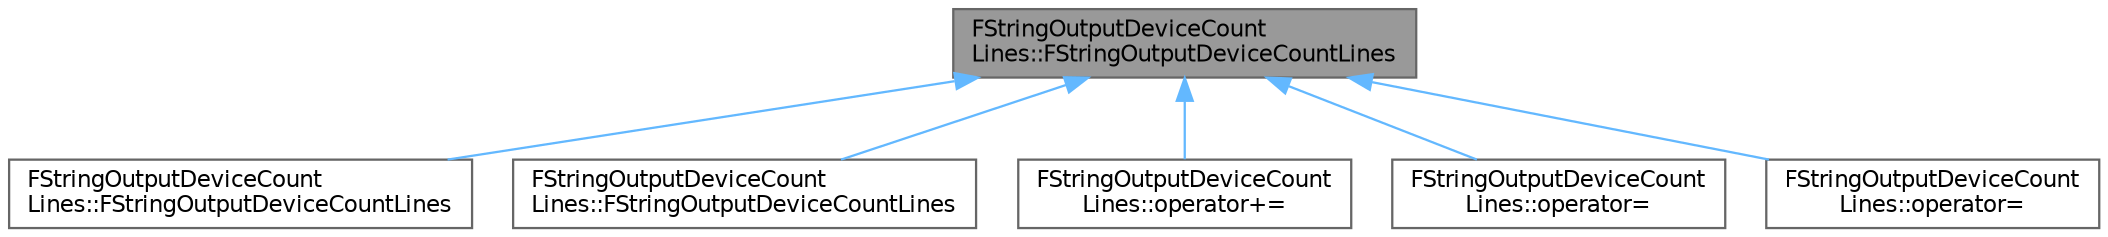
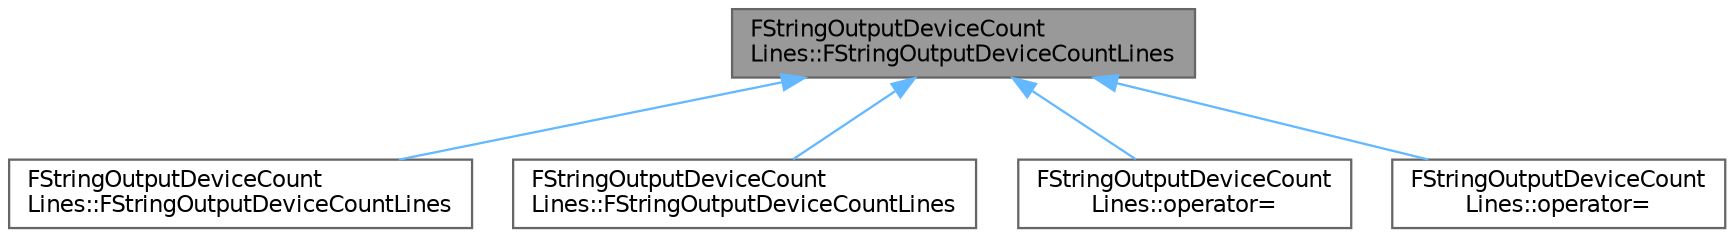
node "FStringOutputDeviceCount Lines::operator+=": removed
